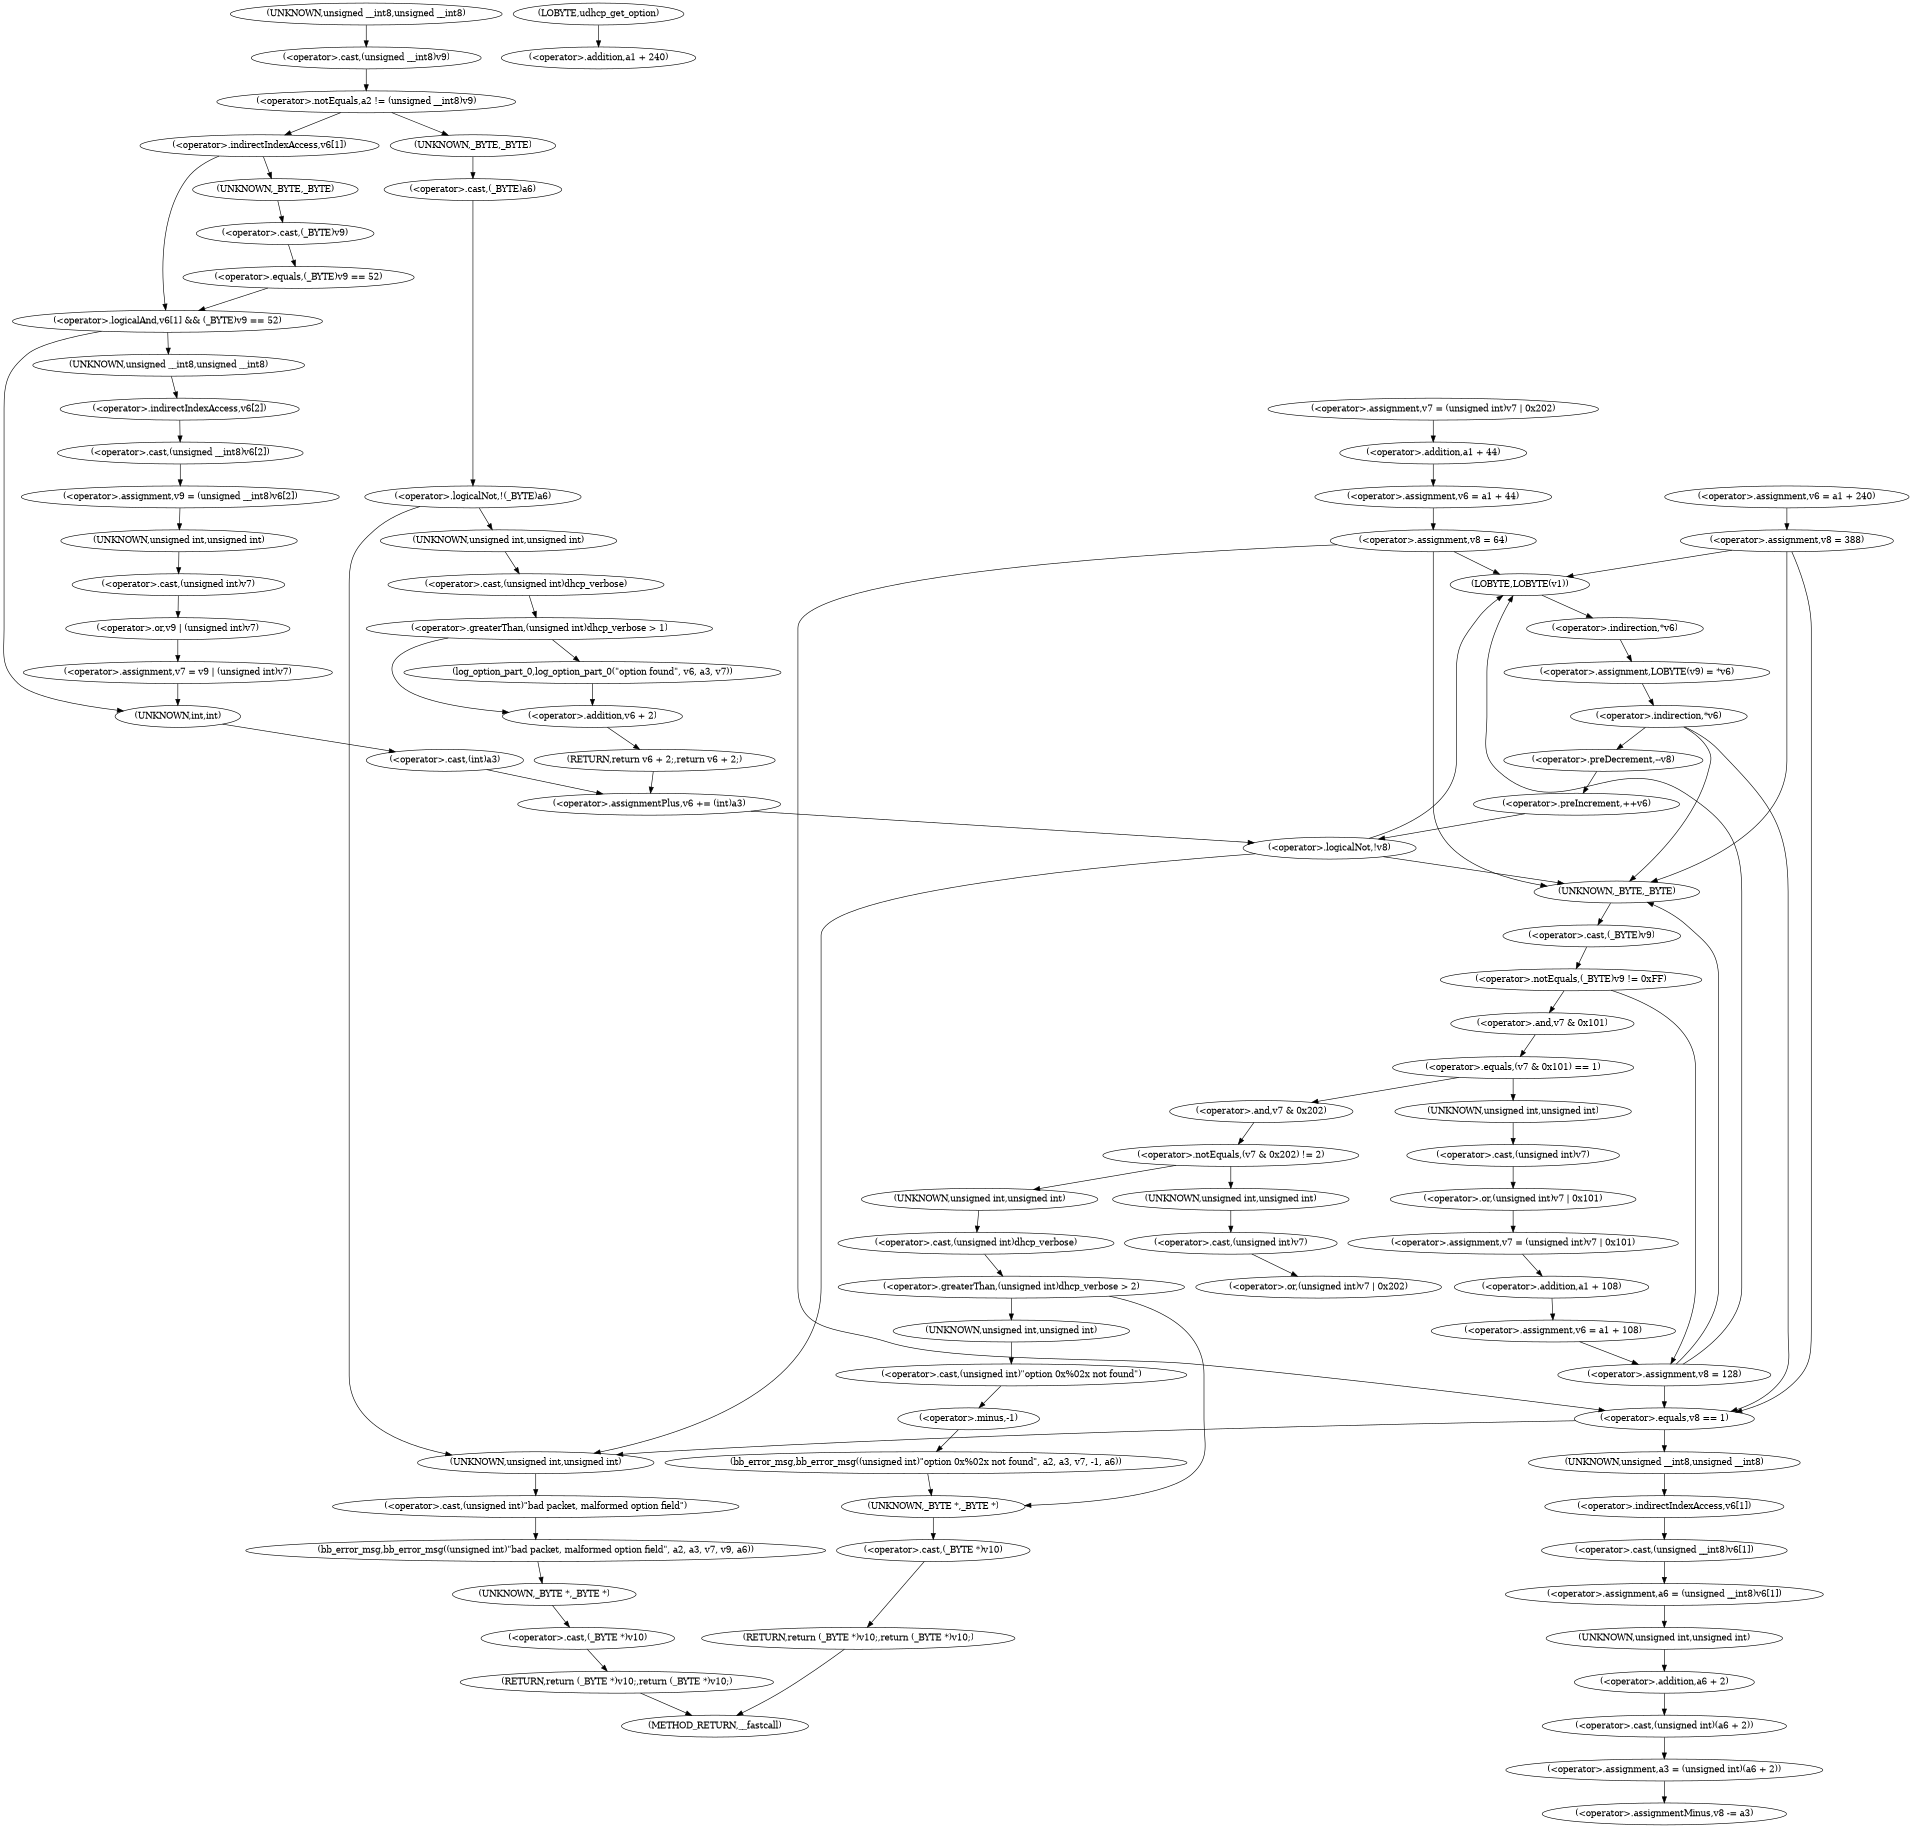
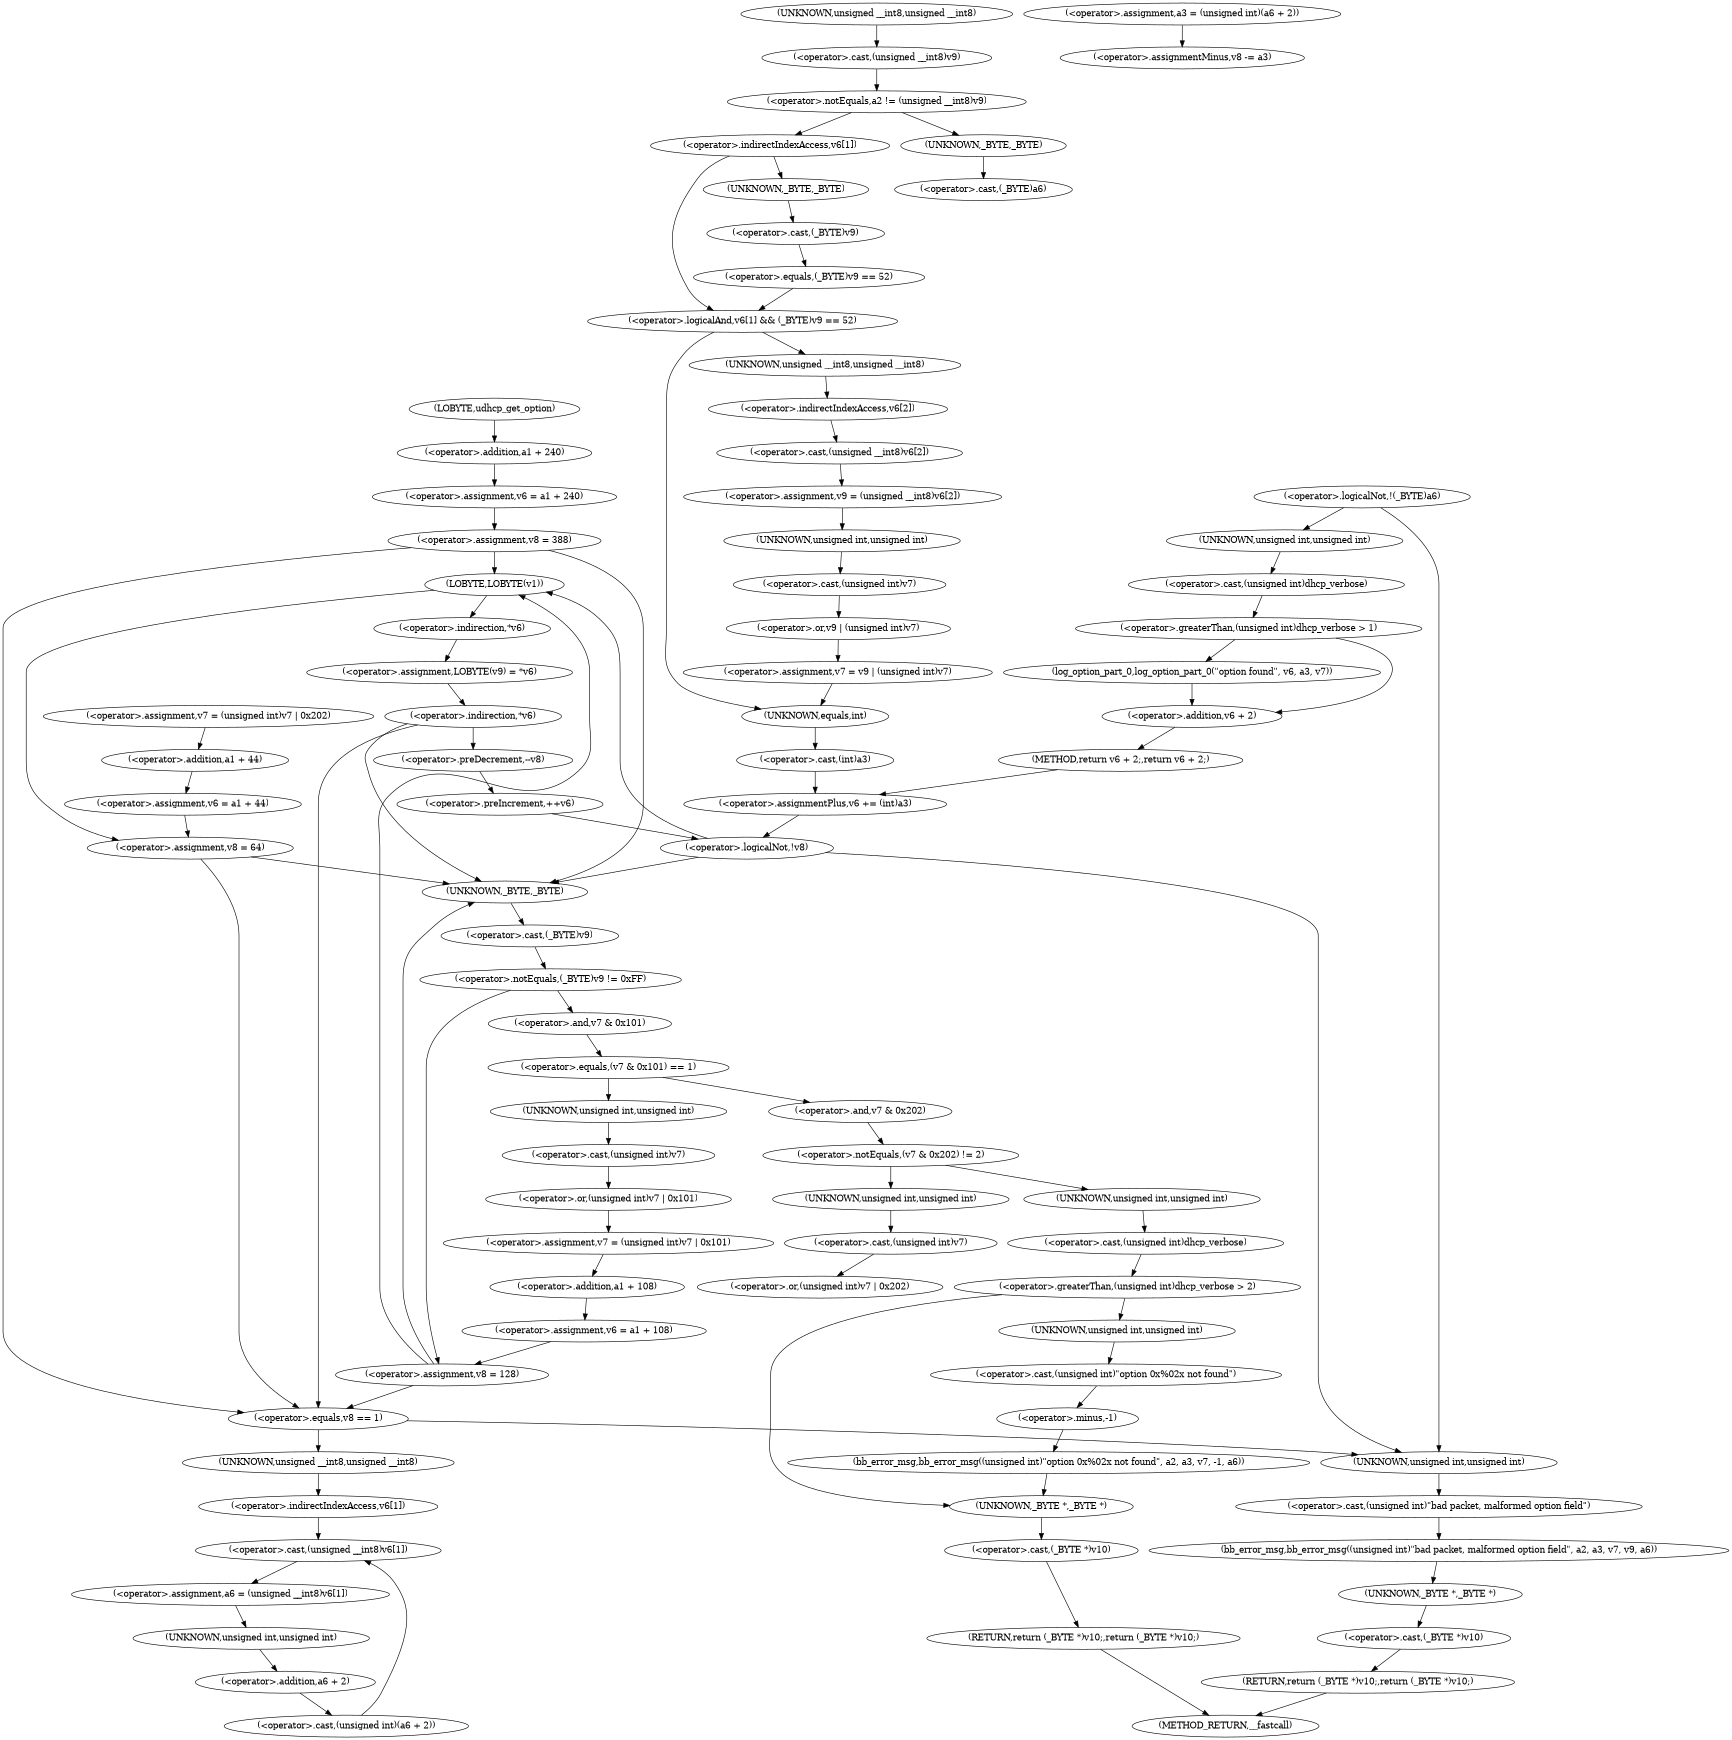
edge "(<operator>.cast,(_BYTE)a6)" -> "(<operator>.logicalNot,!(_BYTE)a6)": removed
edge "(<operator>.addition,a1 + 240)" -> "(<operator>.assignment,v6 = a1 + 240)": added
edge "(<operator>.assignment,v8 = 64)" -> "(LOBYTE,LOBYTE(v1))": reversed
node "(UNKNOWN,int,int)": label "(UNKNOWN,int,int)" -> "(UNKNOWN,equals,int)"
node "(RETURN,return v6 + 2;,return v6 + 2;)": label "(RETURN,return v6 + 2;,return v6 + 2;)" -> "(METHOD,return v6 + 2;,return v6 + 2;)"
edge "(<operator>.cast,(unsigned int)(a6 + 2))" -> "(<operator>.assignment,a3 = (unsigned int)(a6 + 2))": now "(<operator>.cast,(unsigned int)(a6 + 2))" -> "(<operator>.cast,(unsigned __int8)v6[1])"
